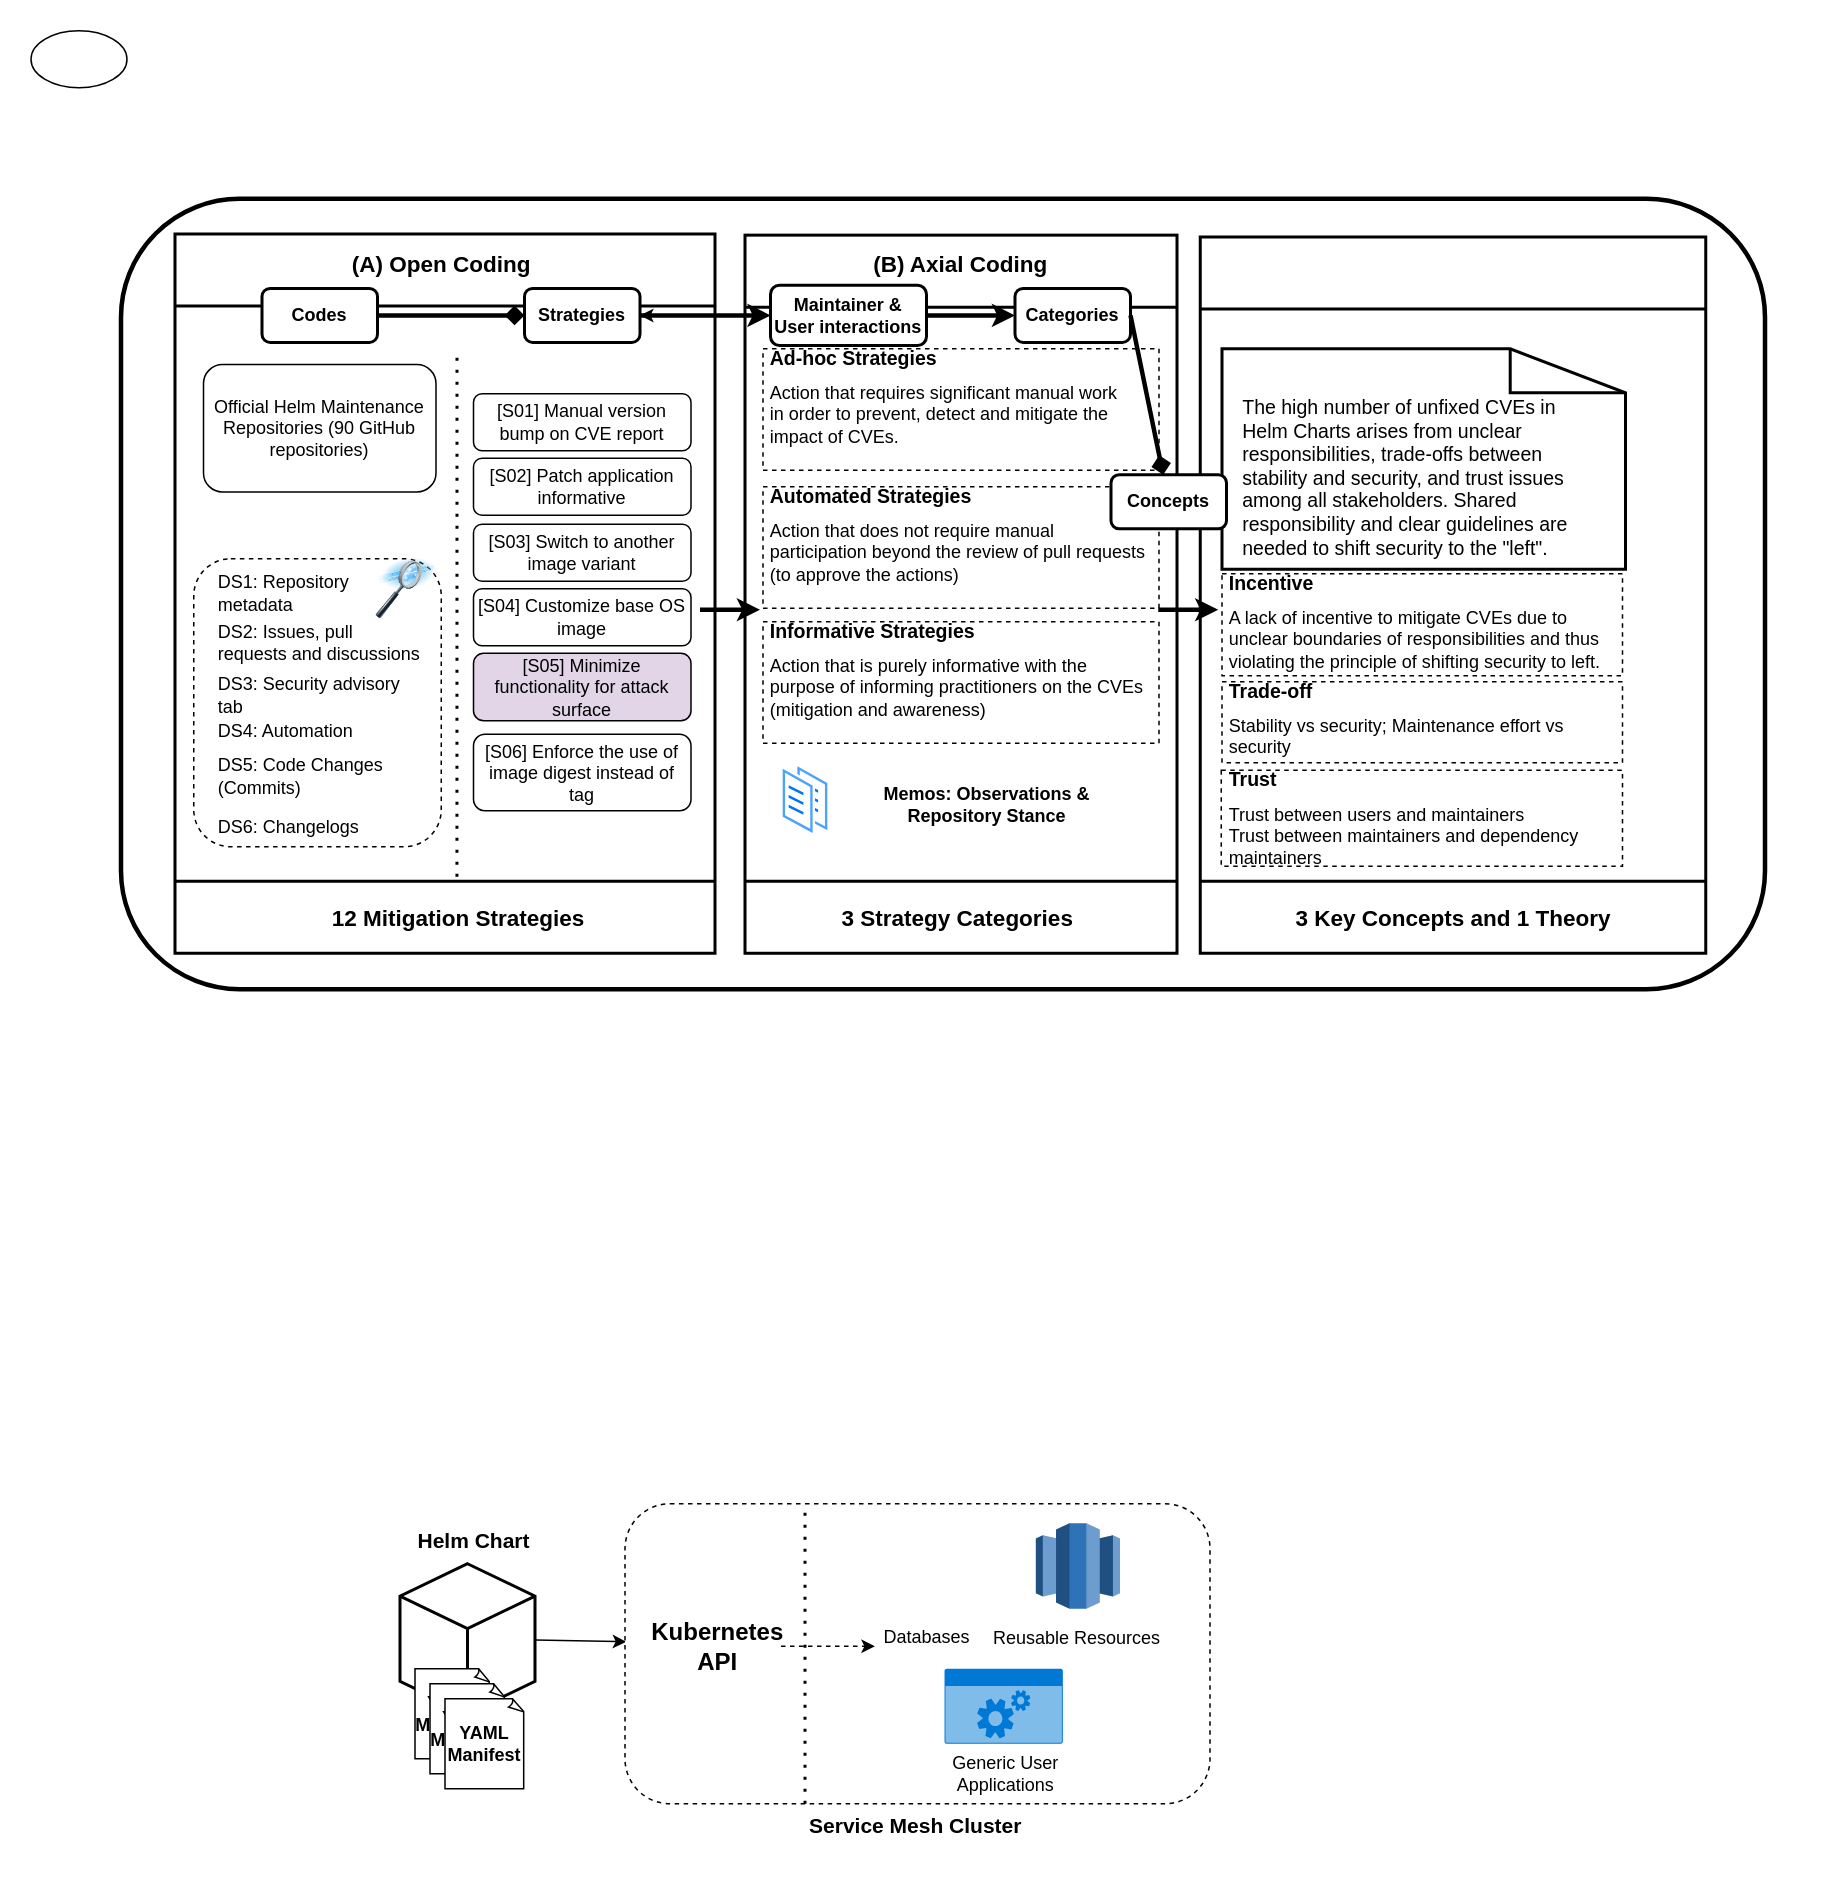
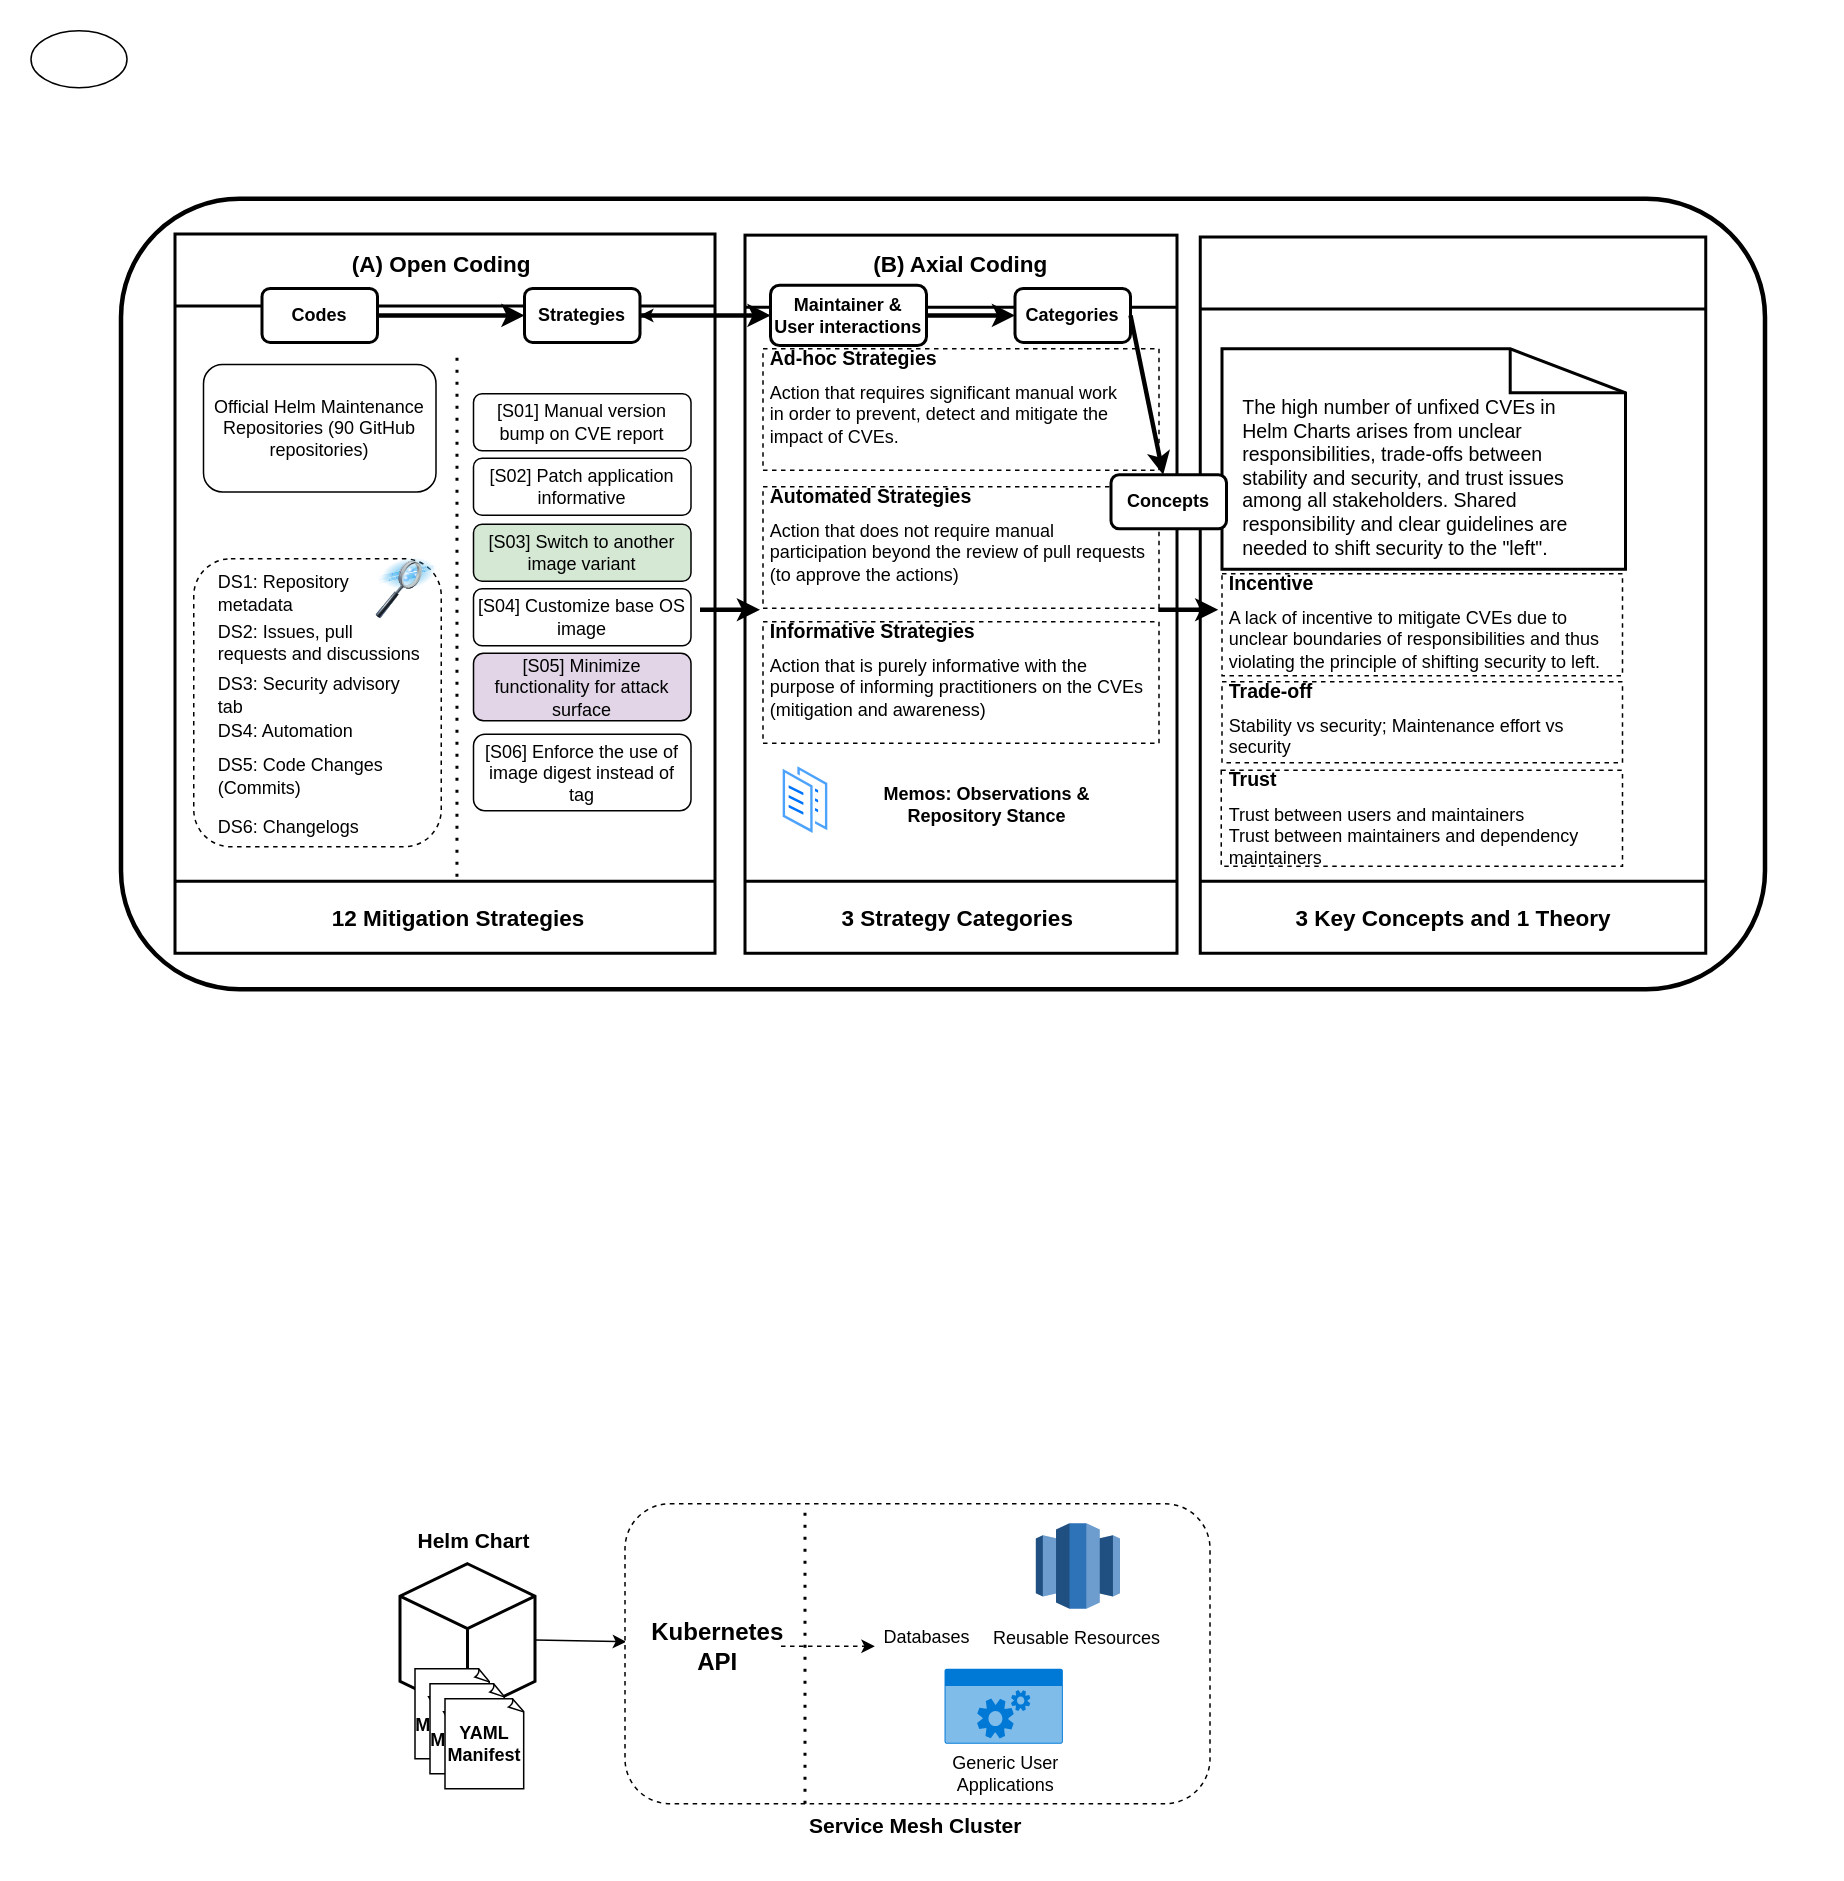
edge "Codes" -> "Strategies": arrowhead diamond -> classic
edge "Categories" -> "Concepts": arrowhead diamond -> classic
node "[S03] Switch to another image variant": fillcolor #ffffff -> #d5e8d4
